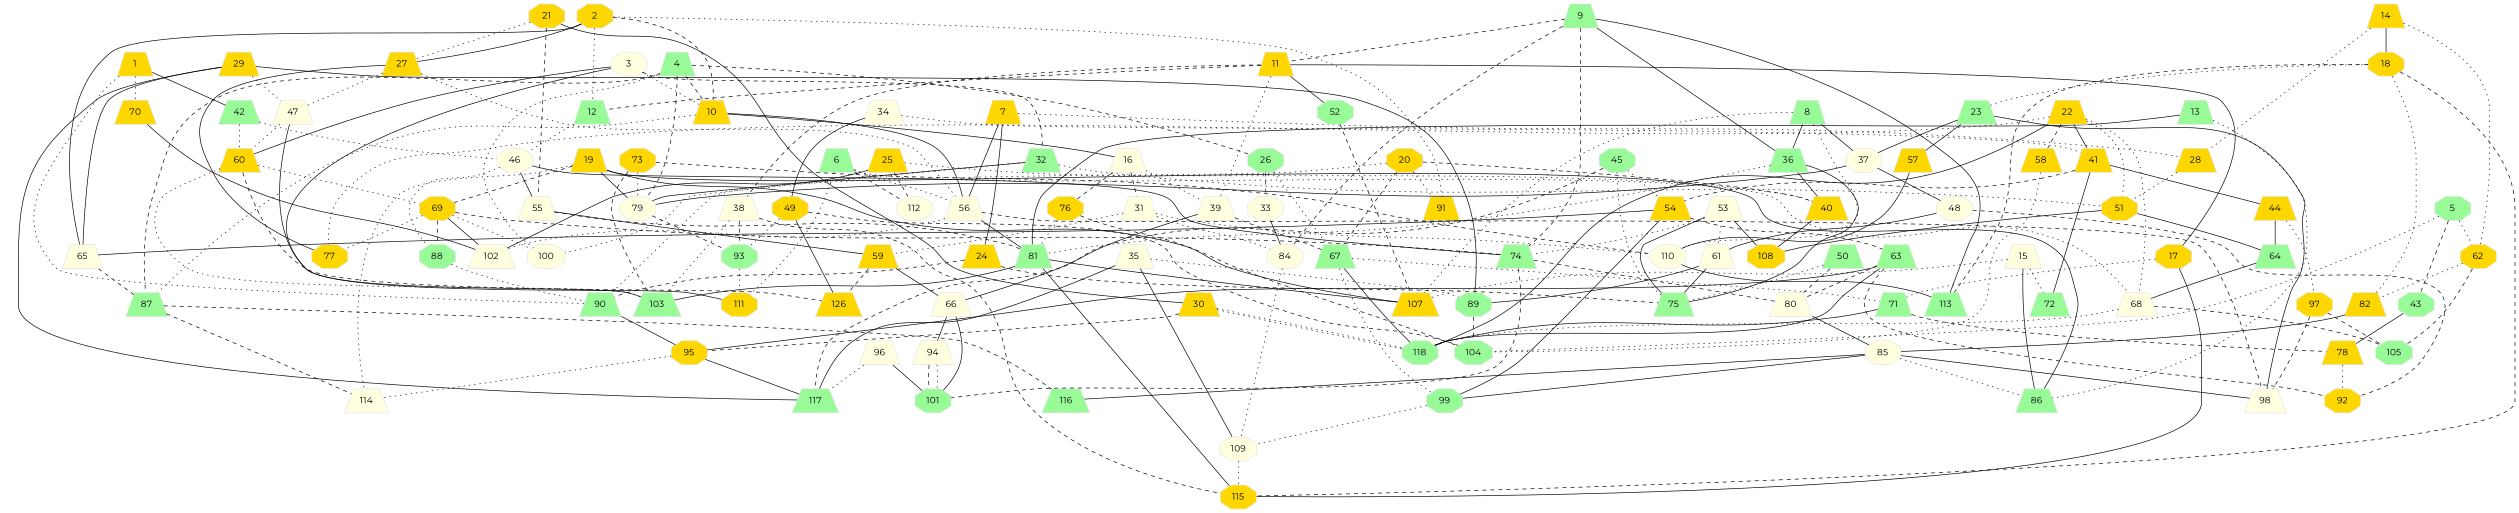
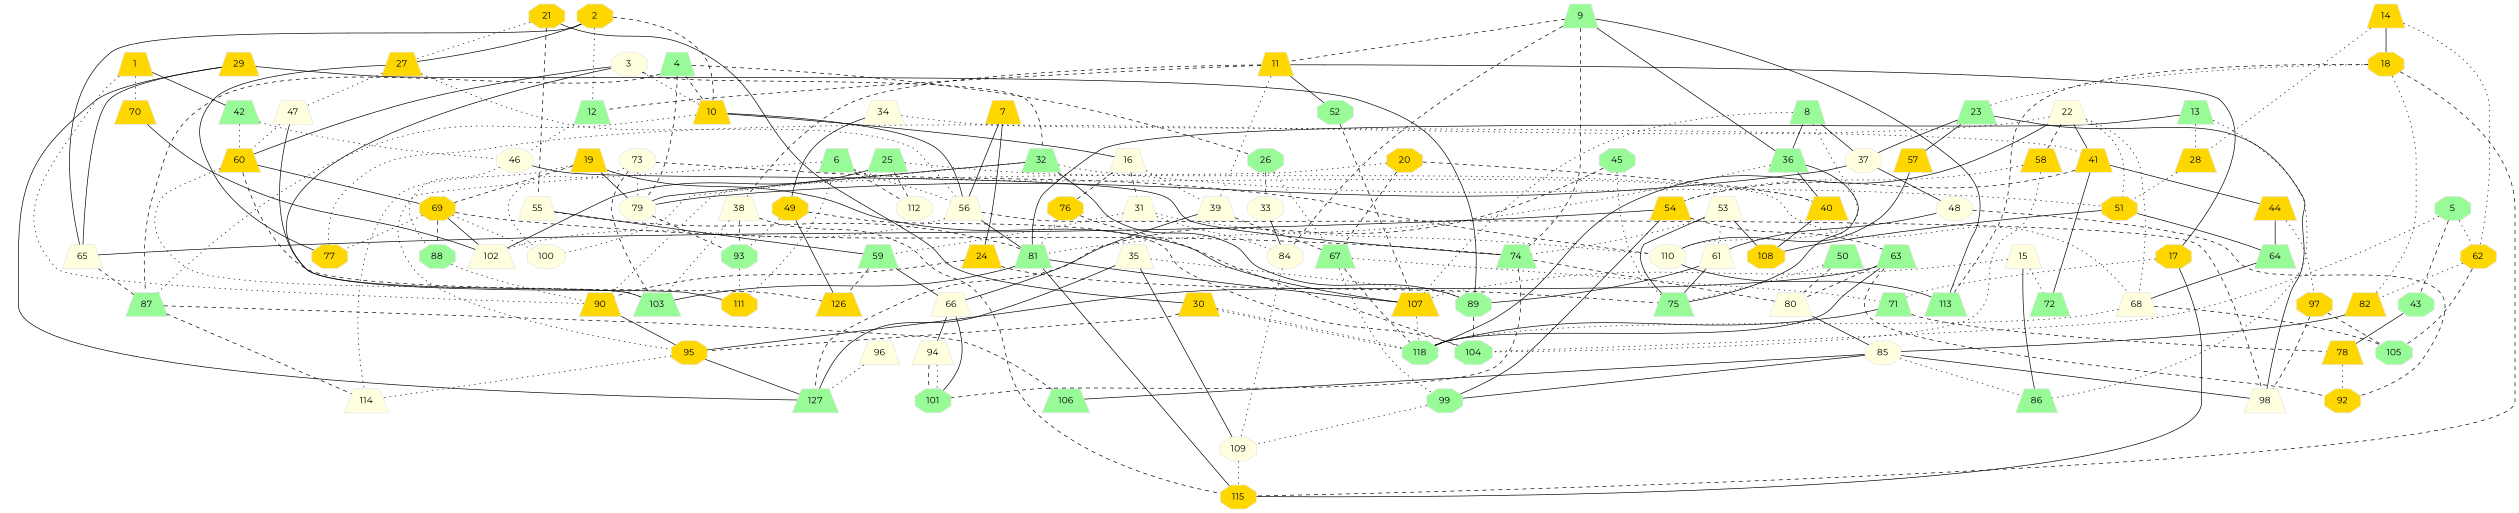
edge "29" -- "47": removed
node "22": fillcolor gold -> lightyellow
edge "4" -- "100": now "73" -- "100"
edge "7" -- "28": now "13" -- "28"
node "73": fillcolor gold -> lightyellow
node "25": fillcolor gold -> palegreen
edge "19" -- "86": removed
edge "60" -- "69": style dotted -> solid
edge "45" -- "54": now "58" -- "54"
edge "46" -- "55": removed
edge "6" -- "95": added
node "91": removed
node "59": fillcolor gold -> palegreen
edge "32" -- "89": added
node "90": fillcolor palegreen -> gold
edge "67" -- "118": style solid -> dashed
edge "107" -- "118": added
edge "96" -- "101": removed
node "117": label "117" -> "127"
node "116": label "116" -> "106"
